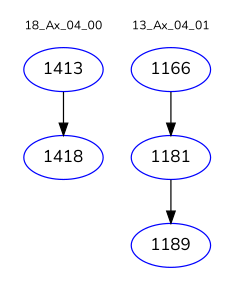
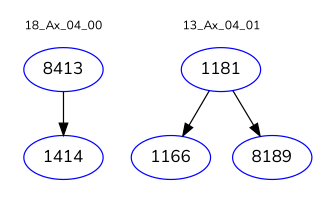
node "1413": label "1413" -> "8413"
edge "1166" -> "1181": reversed
node "1418": label "1418" -> "1414"
node "1189": label "1189" -> "8189"
